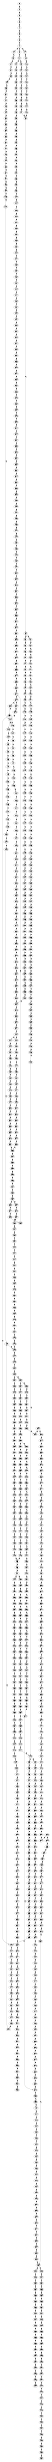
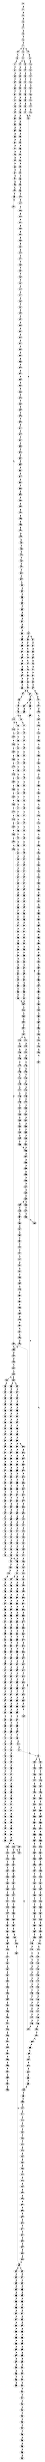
edge "S299" -> "S292": reversed
